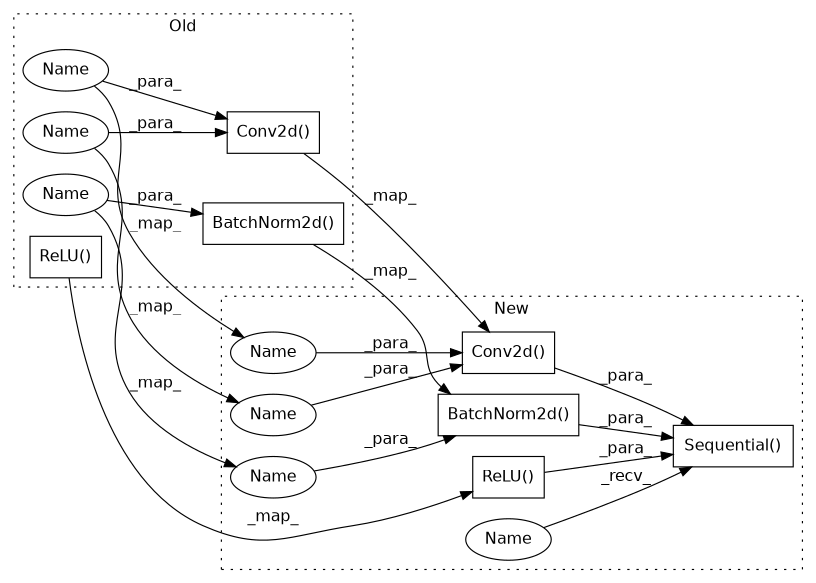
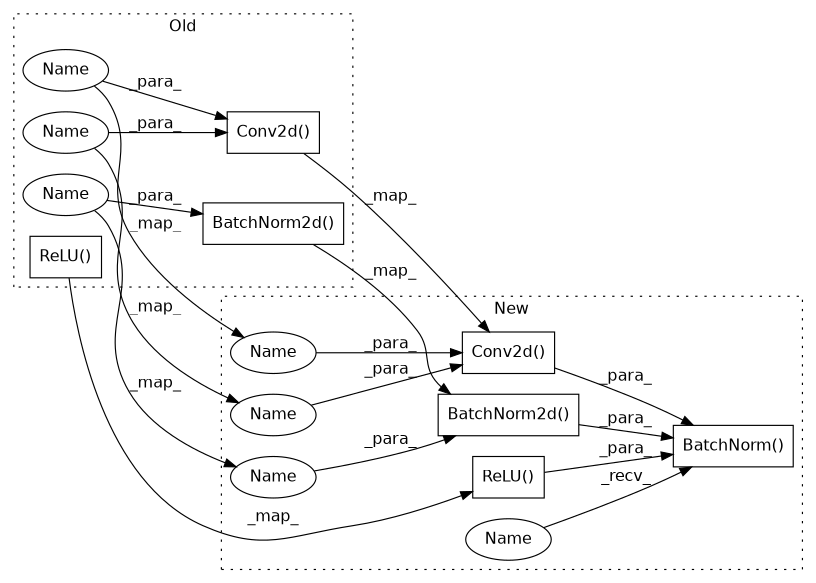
node "Sequential()": label "Sequential()" -> "BatchNorm()"
